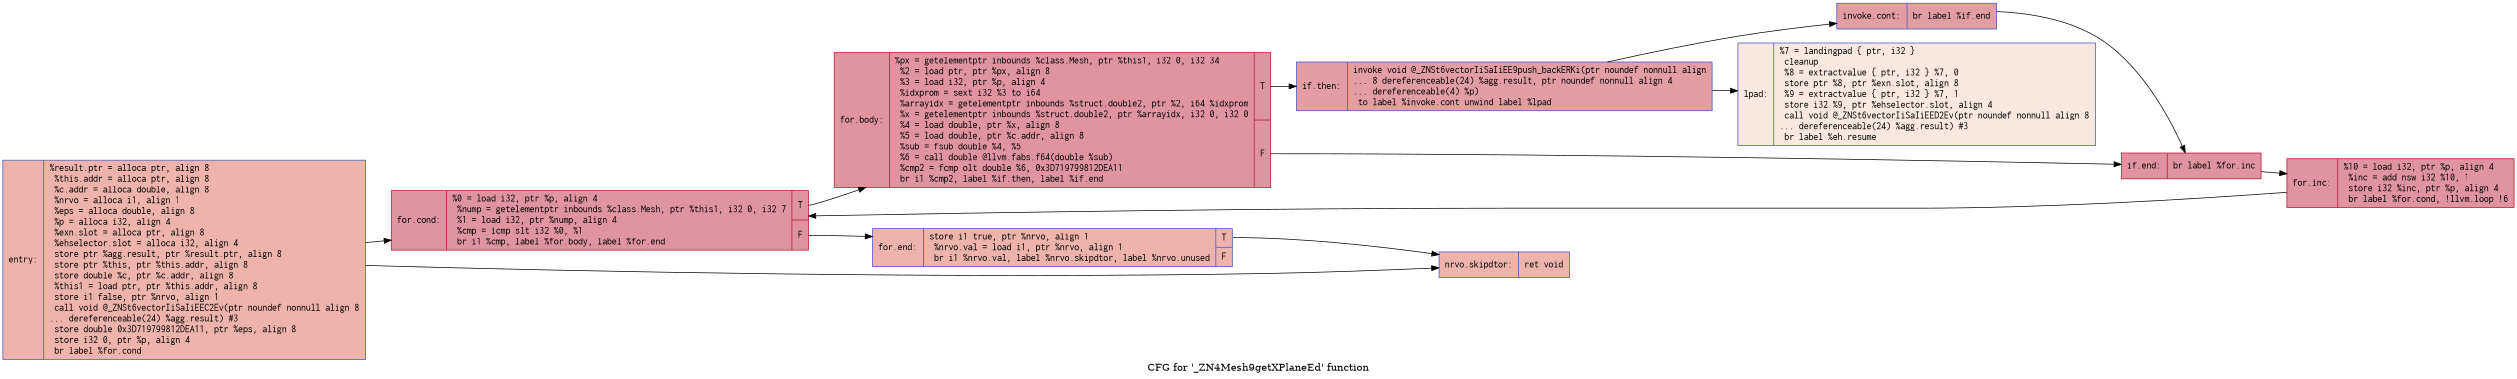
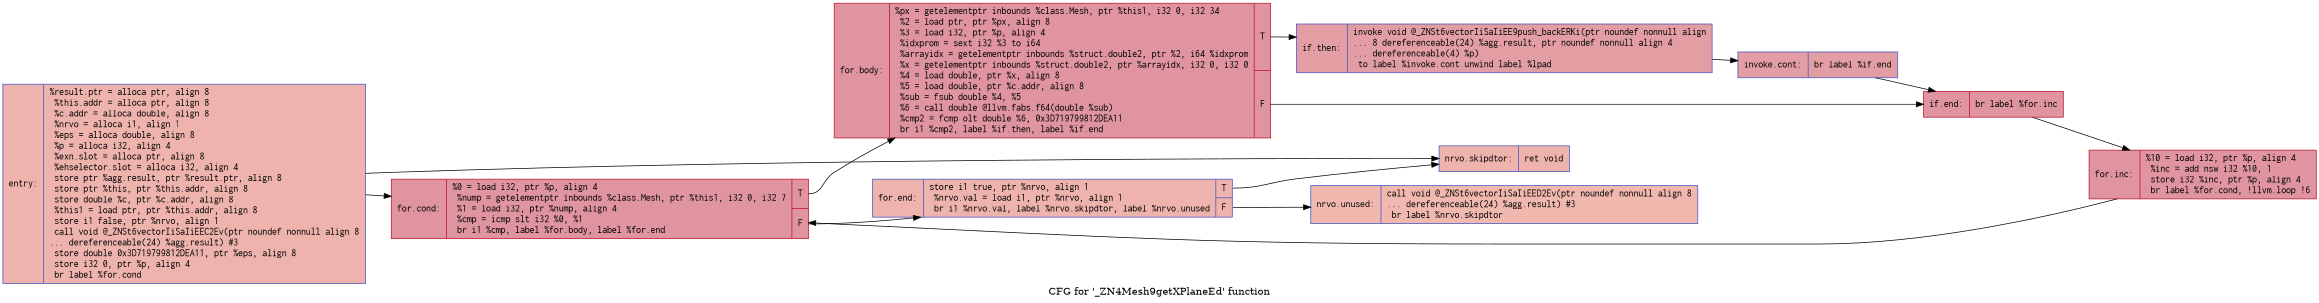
node "lpad:": removed
node "nrvo.unused:": added
